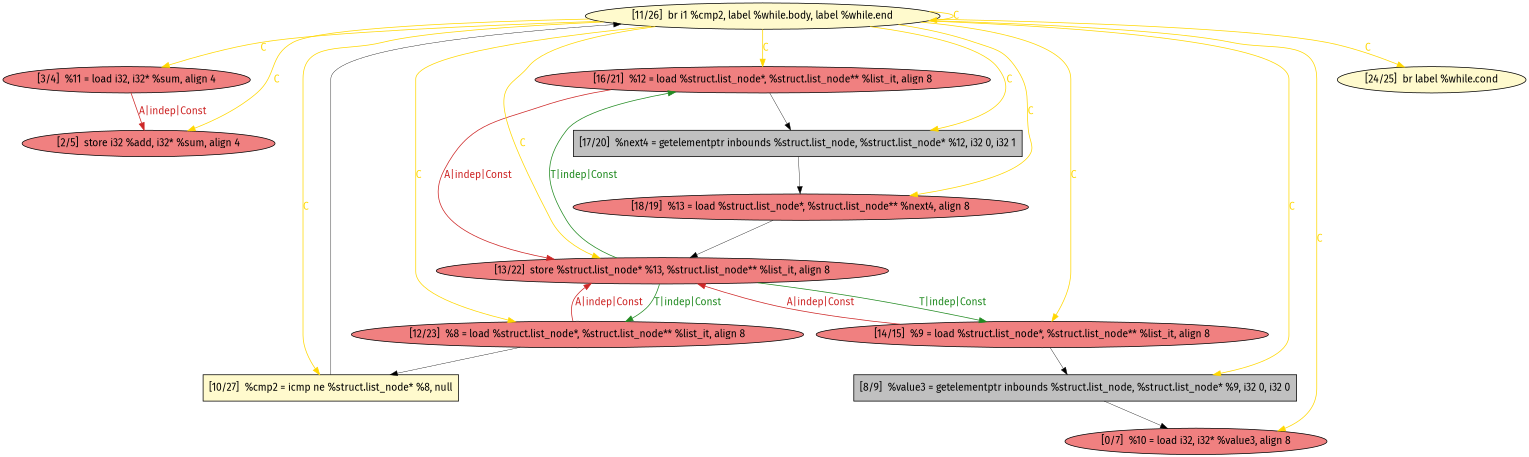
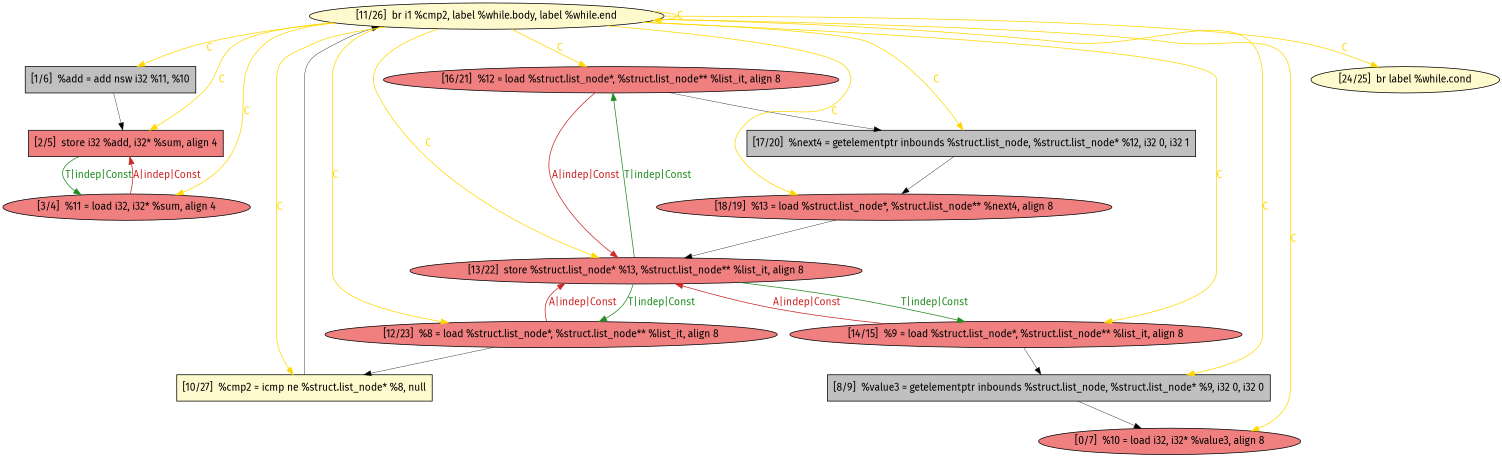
node "[1/6]  %add = add nsw i32 %11, %10": added
node "[2/5]  store i32 %add, i32* %sum, align 4": shape ellipse -> box
edge "[2/5]  store i32 %add, i32* %sum, align 4" -> "[3/4]  %11 = load i32, i32* %sum, align 4": added, label "T|indep|Const"
